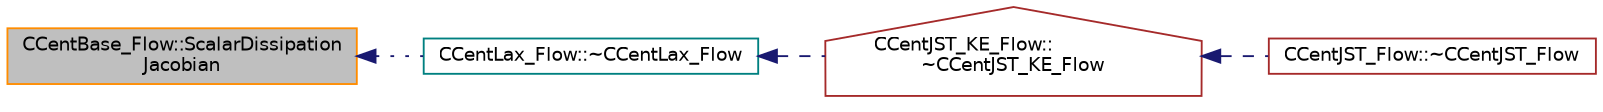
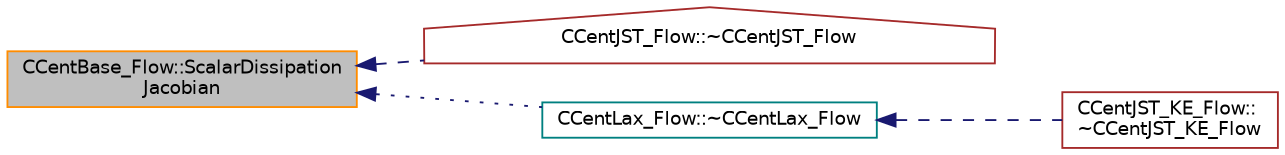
node "CCentJST_KE_Flow:: ~CCentJST_KE_Flow": shape house -> box
edge "CCentJST_Flow::~CCentJST_Flow" -> "CCentJST_KE_Flow:: ~CCentJST_KE_Flow": now "CCentJST_Flow::~CCentJST_Flow" -> "CCentBase_Flow::ScalarDissipation Jacobian"
node "CCentJST_Flow::~CCentJST_Flow": shape box -> house
